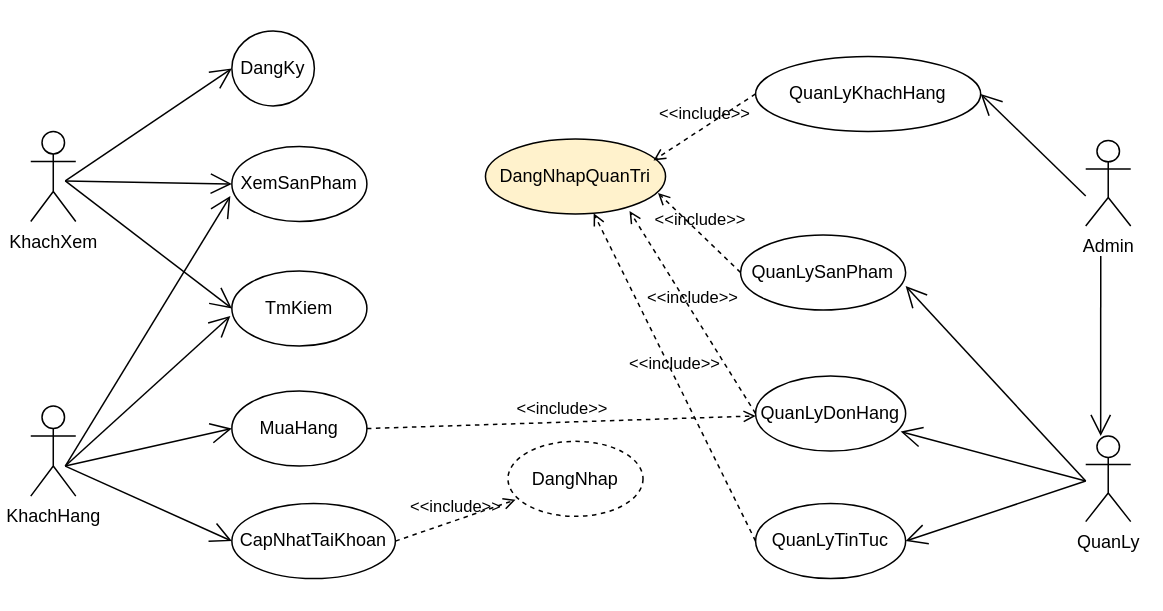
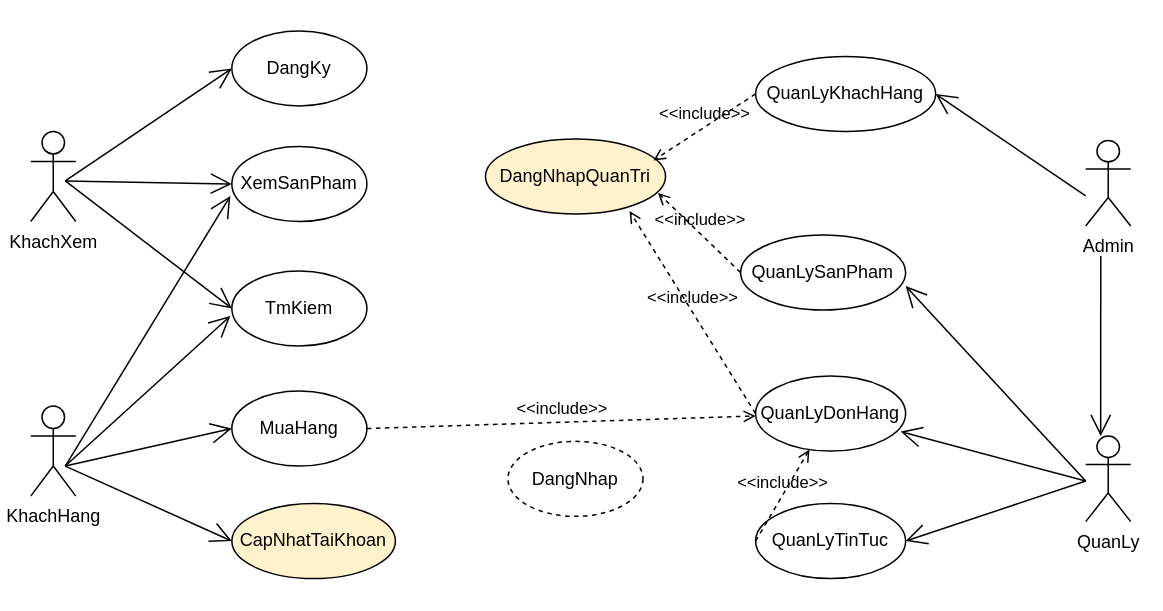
node "DangKy": size 83x75 -> 135x75
node "QuanLyKhachHang": size 225x75 -> 180x75
edge "QuanLyTinTuc" -> "DangNhapQuanTri": now "QuanLyTinTuc" -> "QuanLyDonHang"
edge "CapNhatTaiKhoan" -> "DangNhap": removed, label "<<include>>"
node "CapNhatTaiKhoan": fillcolor #ffffff -> #fff2cc
